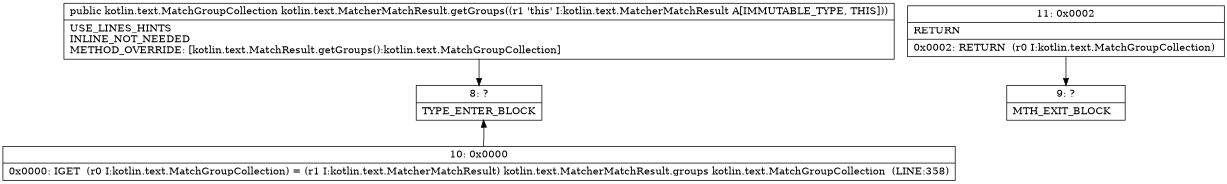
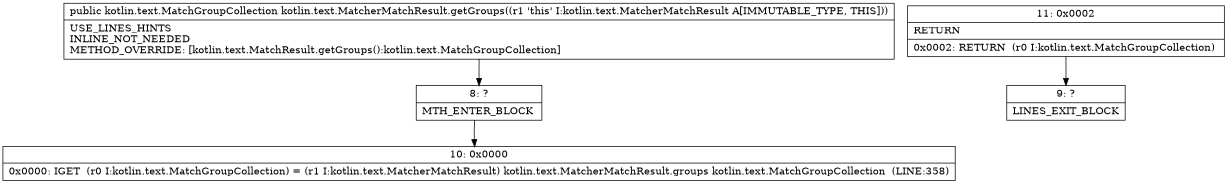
node "8: ?": text "TYPE_ENTER_BLOCK" -> "MTH_ENTER_BLOCK"
node "9: ?": text "MTH_EXIT_BLOCK" -> "LINES_EXIT_BLOCK"
edge "10: 0x0000" -> "8: ?": reversed
